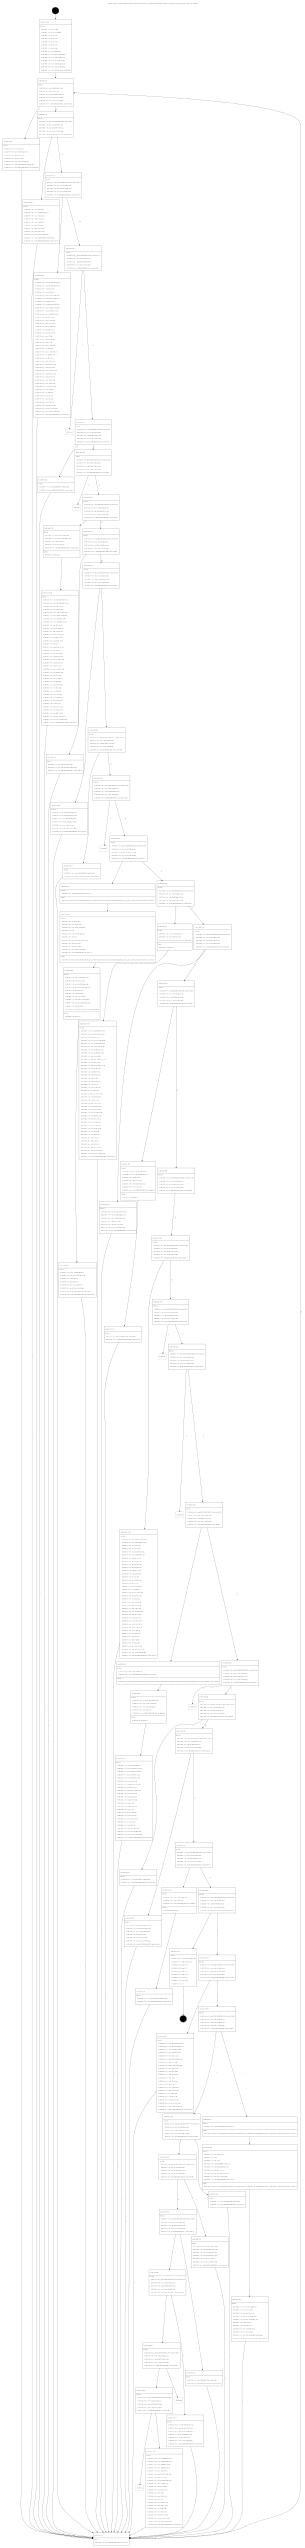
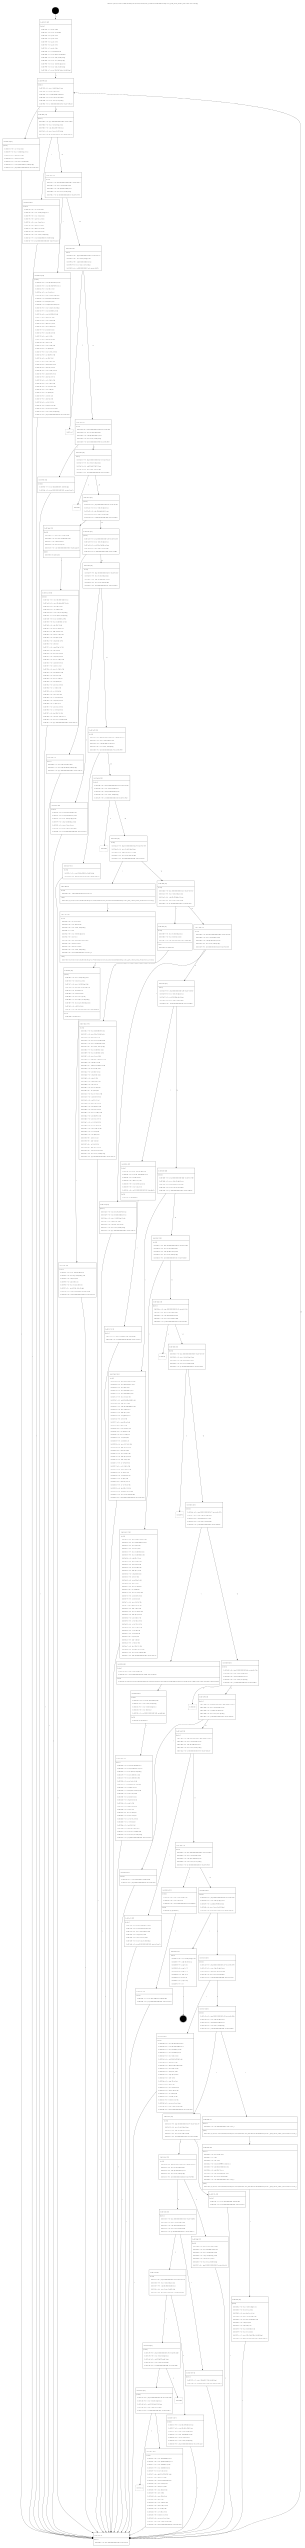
node "0x4021b4 [144]": added
